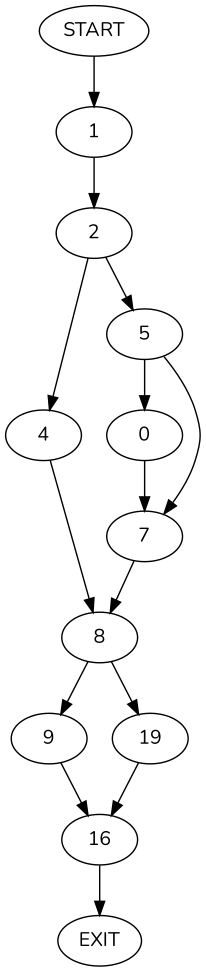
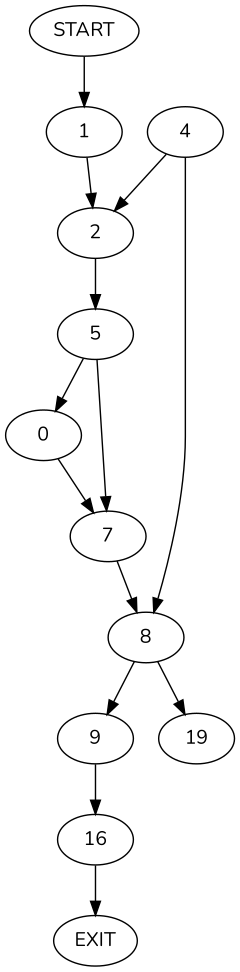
edge "2" -> "4": reversed
edge "19" -> "16": removed
